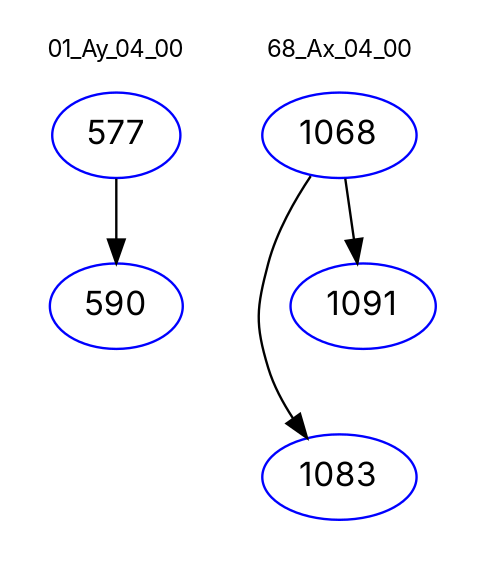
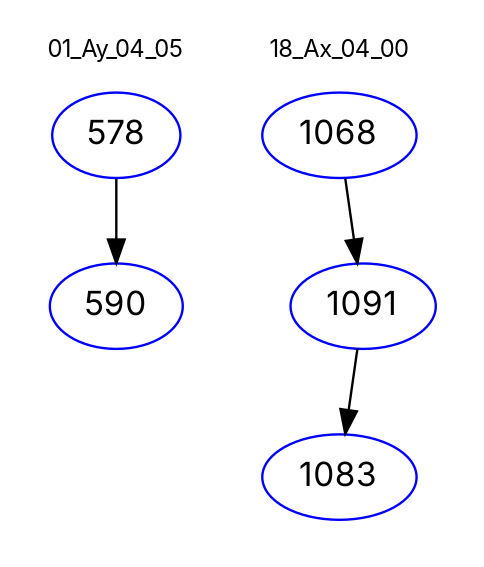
cluster "01_Ay_04_00": label "01_Ay_04_00" -> "01_Ay_04_05"
cluster "68_Ax_04_00": label "68_Ax_04_00" -> "18_Ax_04_00"
node "577": label "577" -> "578"
edge "1068" -> "1083": now "1091" -> "1083"
